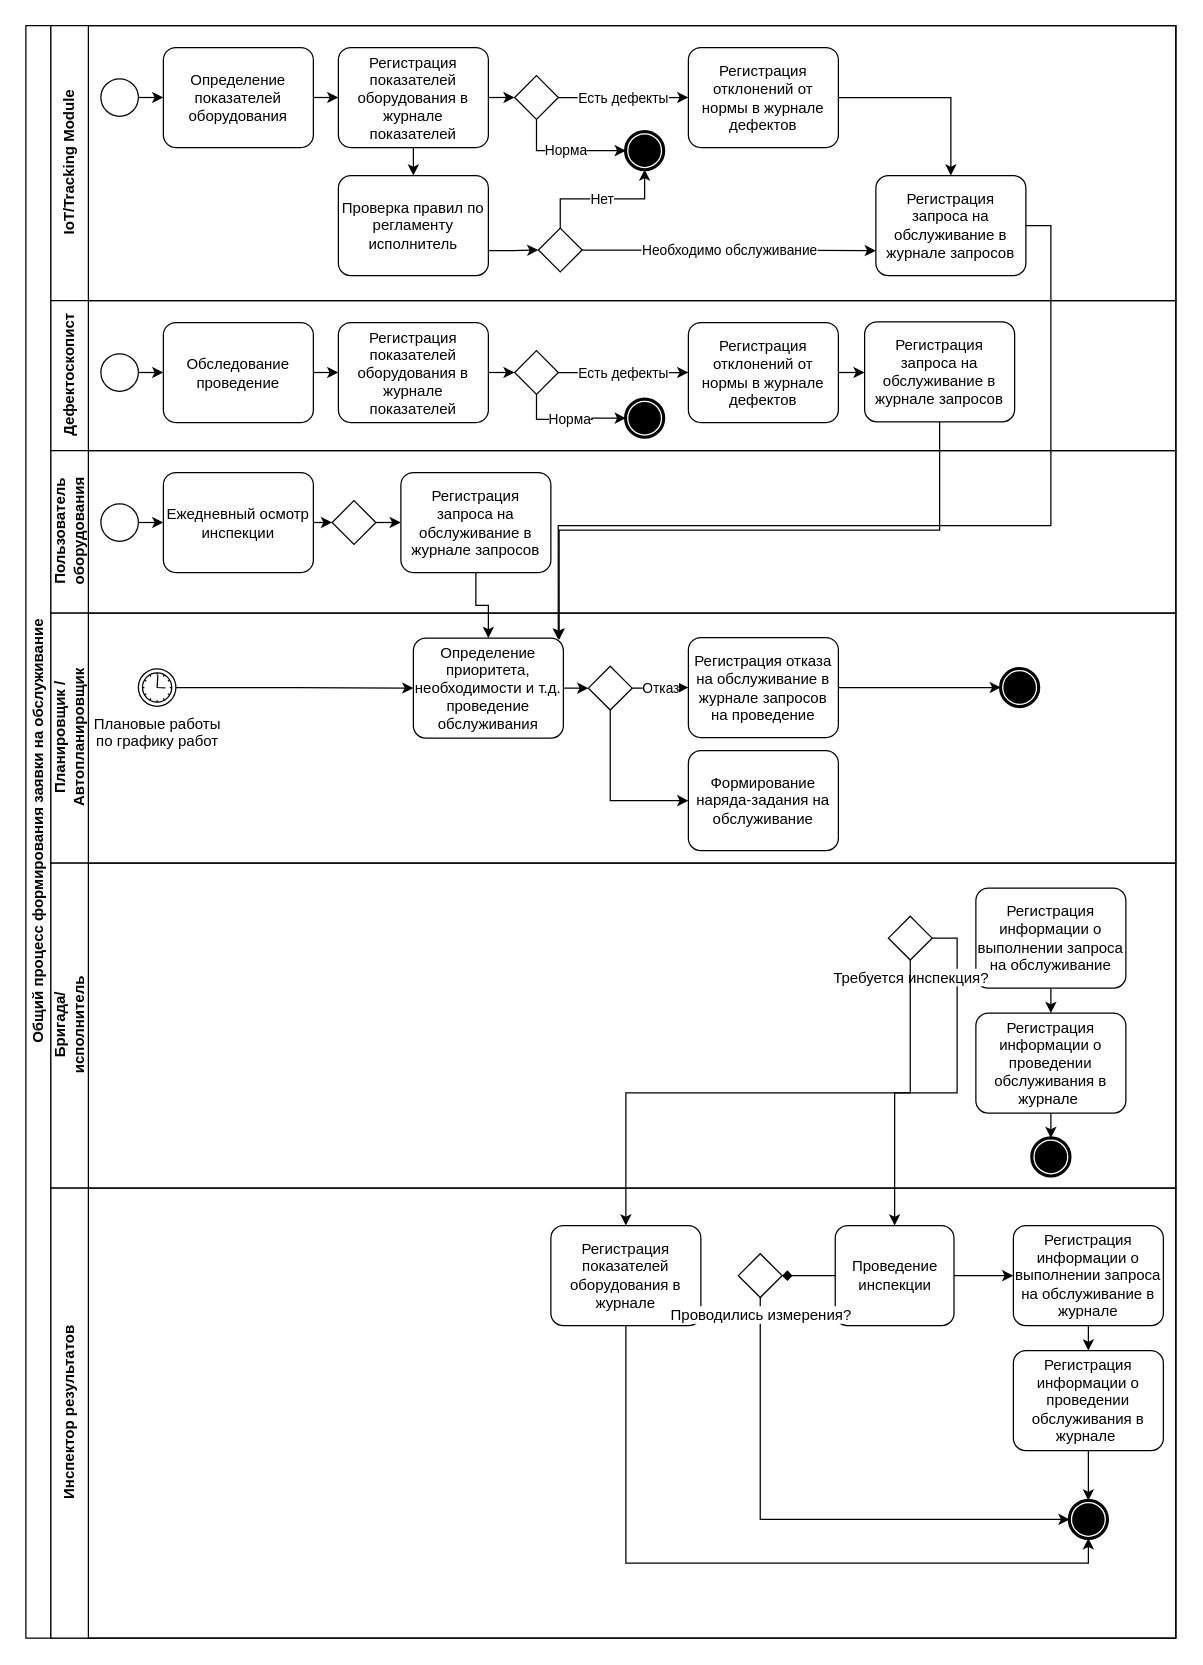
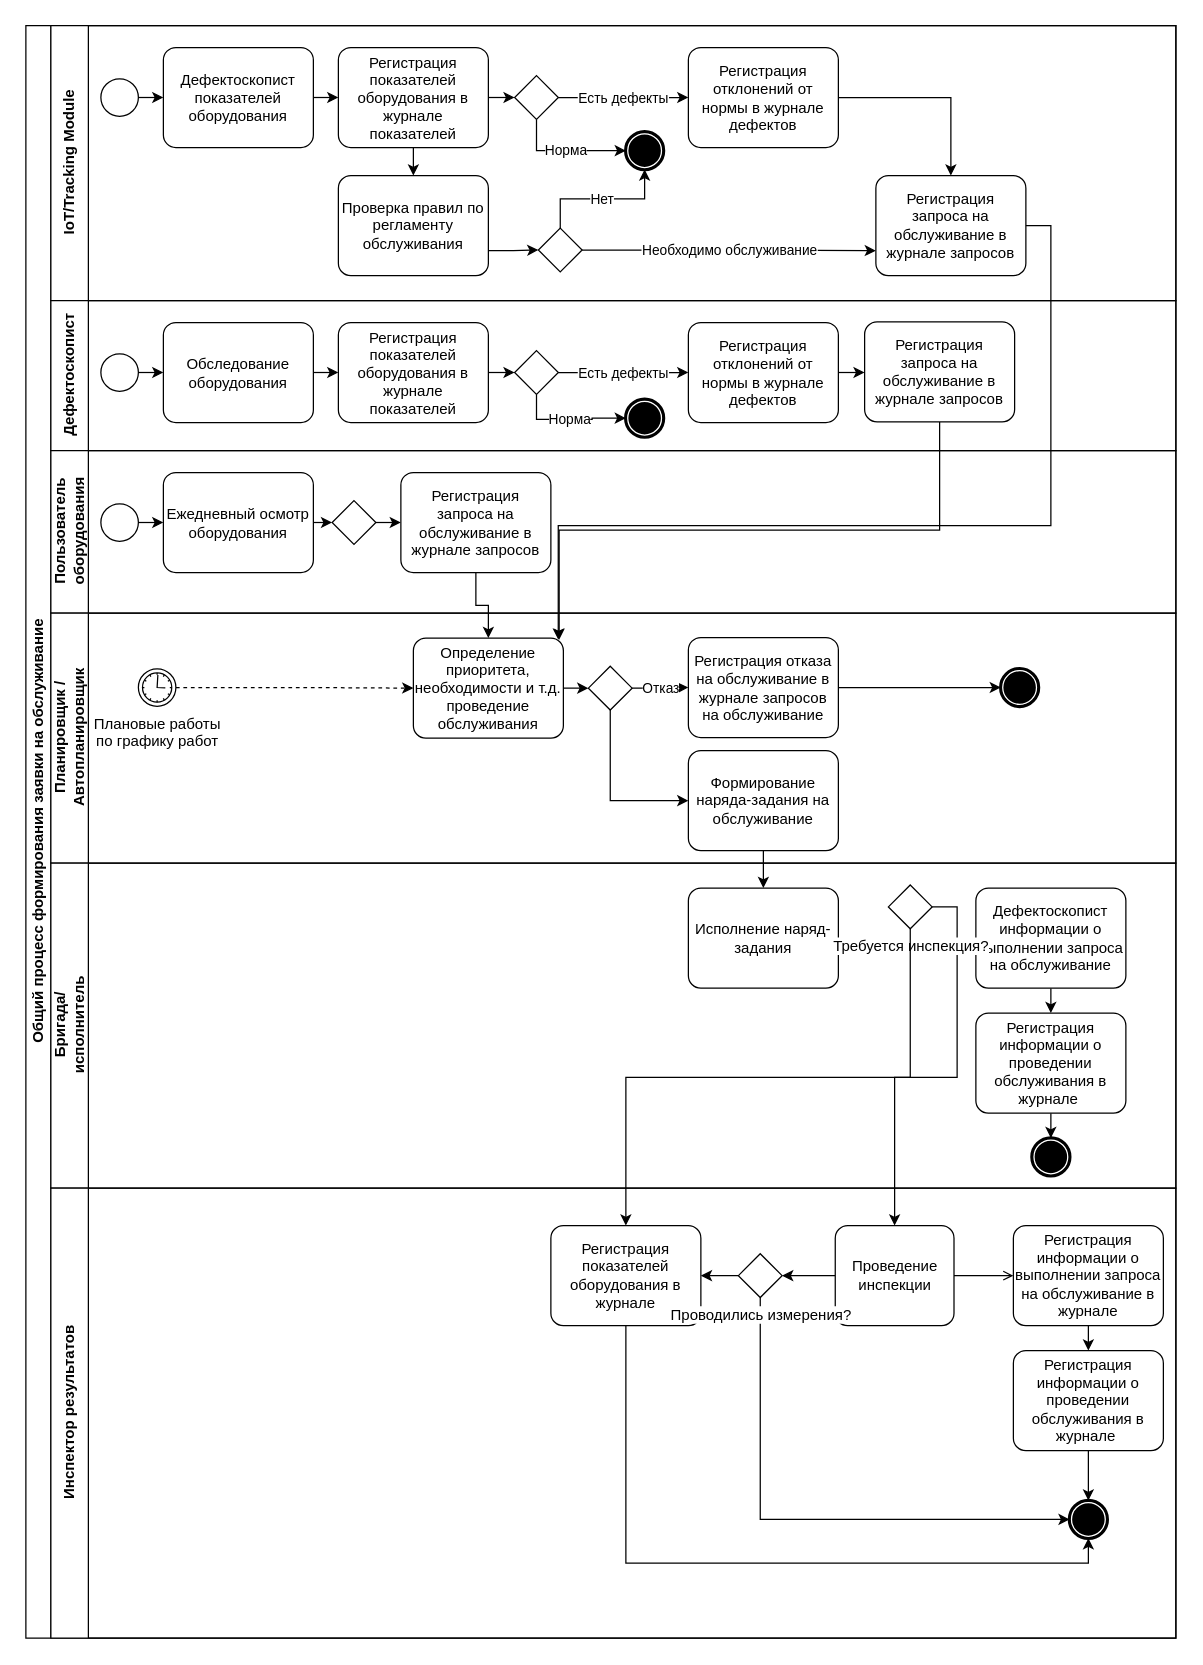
node "Определение показателей оборудования": label "Определение показателей оборудования" -> "Дефектоскопист показателей оборудования"
node "Проверка правил по регламенту исполнитель": label "Проверка правил по регламенту исполнитель" -> "Проверка правил по регламенту обслуживания"
node "Обследование проведение": label "Обследование проведение" -> "Обследование оборудования"
node "Ежедневный осмотр инспекции": label "Ежедневный осмотр инспекции" -> "Ежедневный осмотр оборудования"
edge "Плановые работы по графику работ" -> "Определение приоритета, необходимости и т.д. проведение обслуживания": style solid -> dashed
node "Регистрация отказа на обслуживание в журнале запросов на проведение": label "Регистрация отказа на обслуживание в журнале запросов на проведение" -> "Регистрация отказа на обслуживание в журнале запросов на обслуживание"
edge "Формирование наряда-задания на обслуживание" -> "Исполнение наряд-задания": added
node "Исполнение наряд-задания": added
node "Требуется инспекция?": moved (910, 938) -> (910, 907)
node "Регистрация информации о выполнении запроса на обслуживание": label "Регистрация информации о выполнении запроса на обслуживание" -> "Дефектоскопист информации о выполнении запроса на обслуживание"
edge "Проводились измерения?" -> "Регистрация показателей оборудования в журнале": added
edge "Проведение инспекции" -> "Проводились измерения?": arrowhead diamond -> classic
edge "Проведение инспекции" -> "Регистрация информации о выполнении запроса на обслуживание в журнале": arrowhead classic -> open
